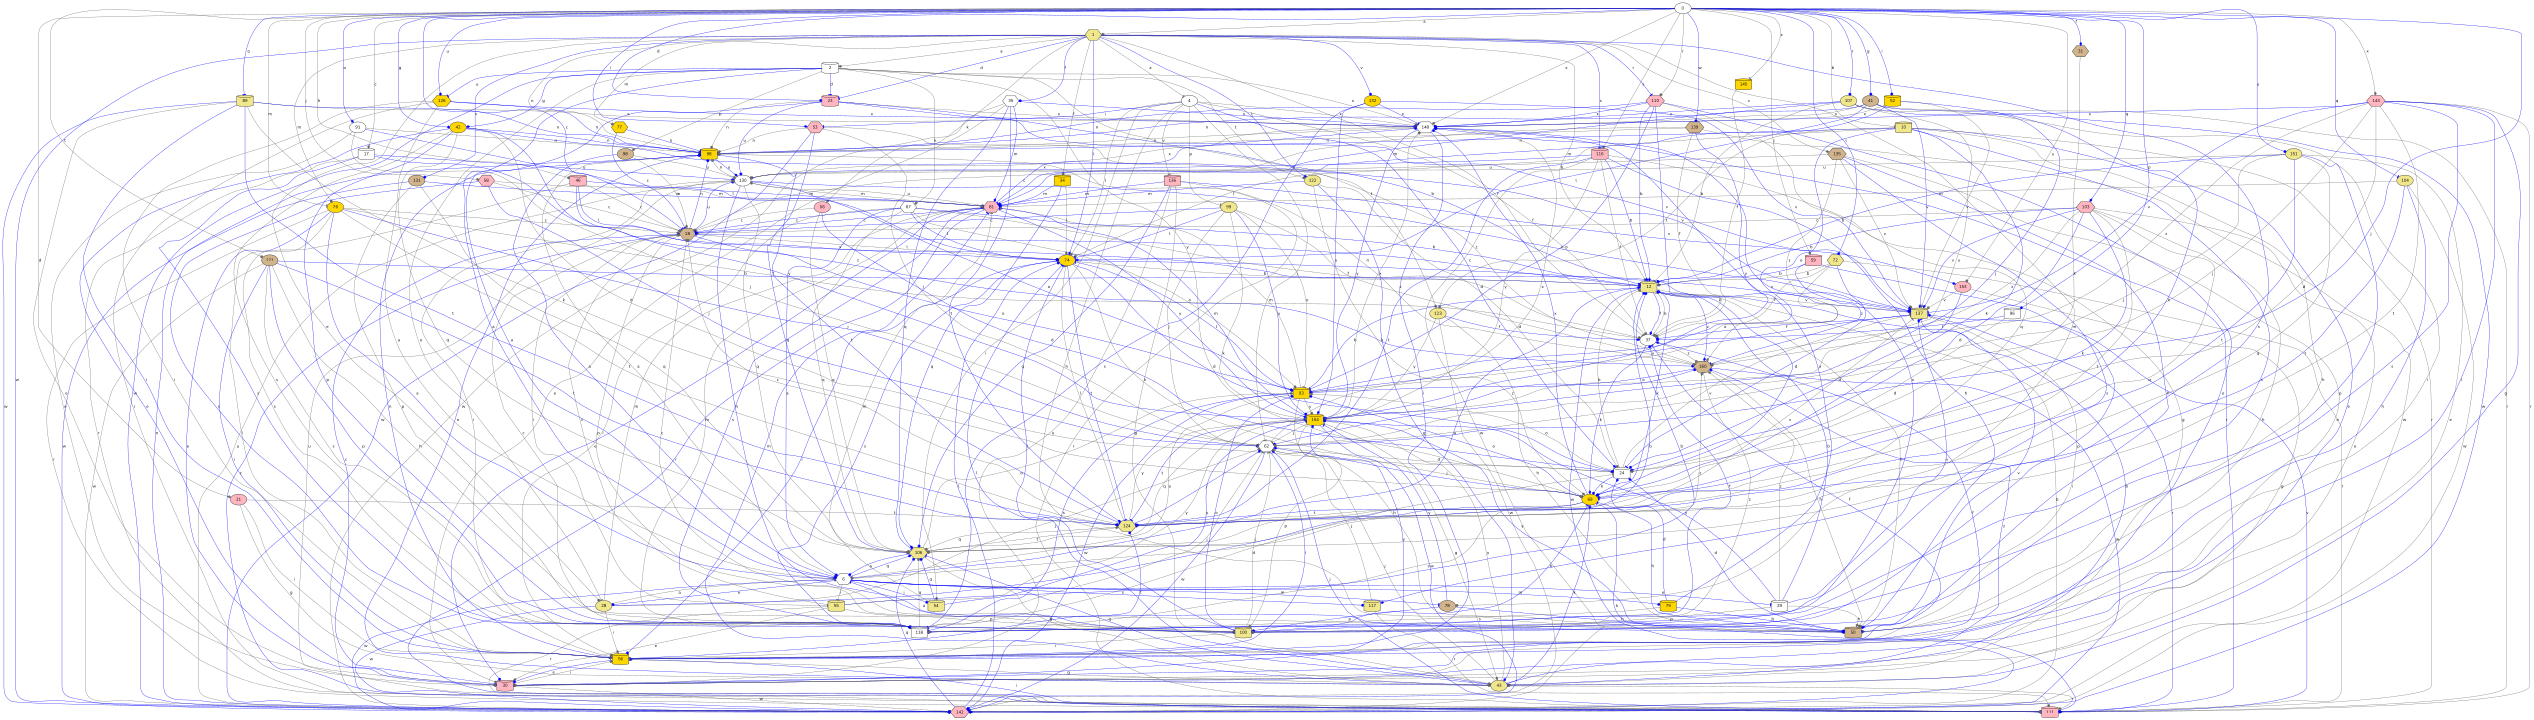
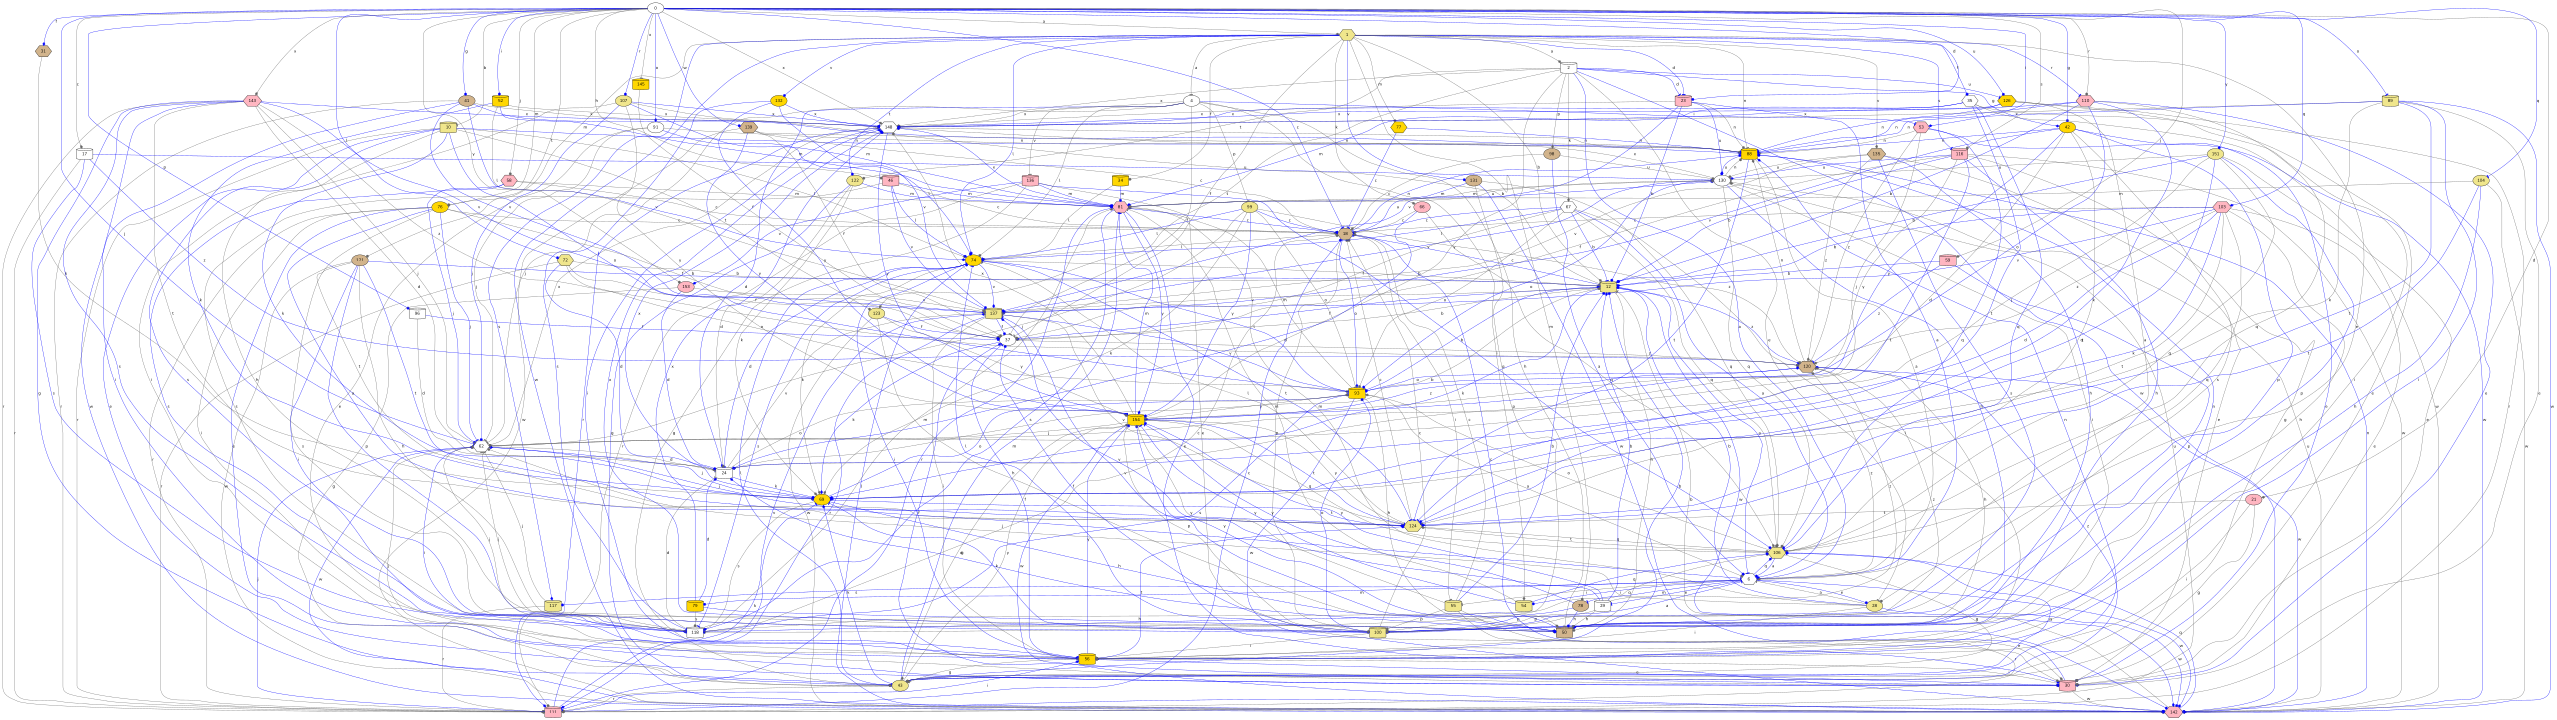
edge "34" -> "106": removed, label "q"
node "160": label "160" -> "120"
